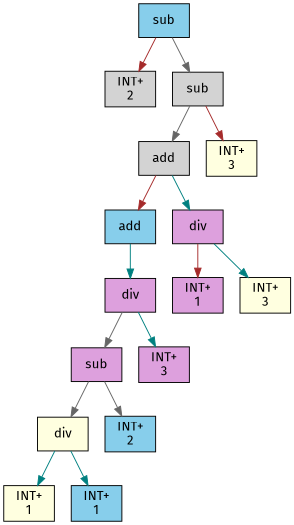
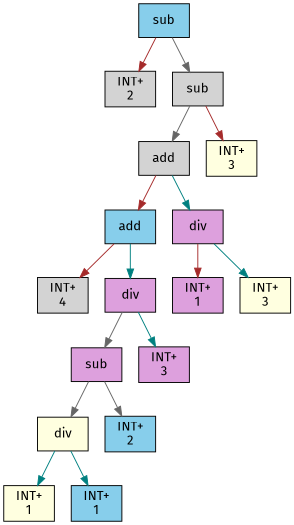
node "INT+ 4": added
